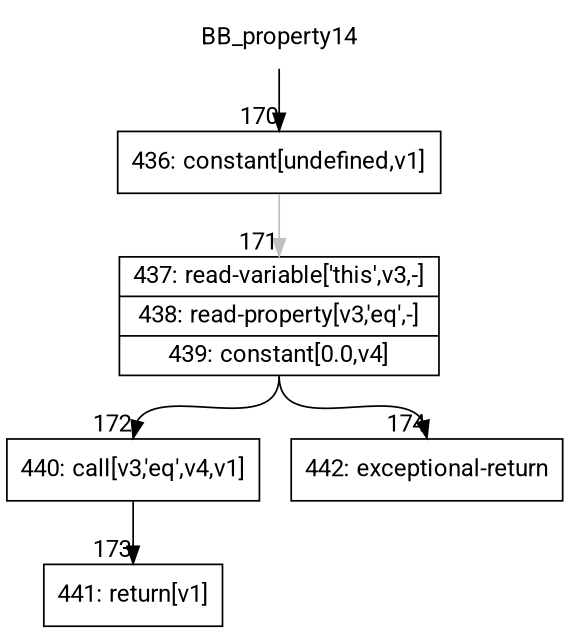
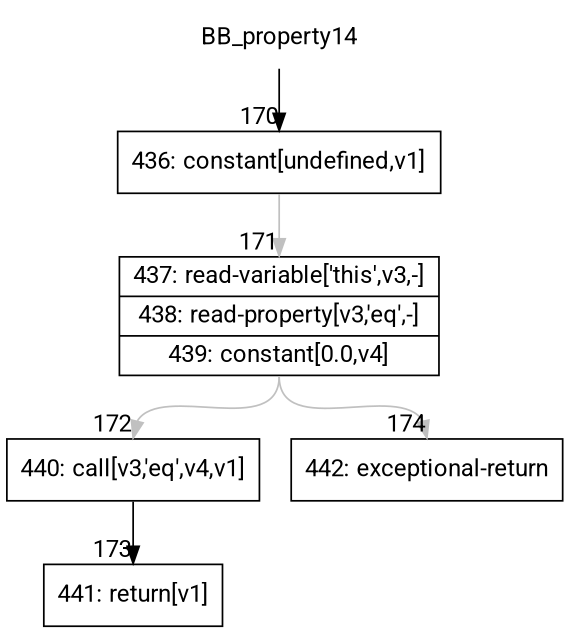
edge "437: read-variable['this',v3,-]" -> "440: call[v3,'eq',v4,v1]": color black -> gray
edge "437: read-variable['this',v3,-]" -> "442: exceptional-return": color black -> gray
